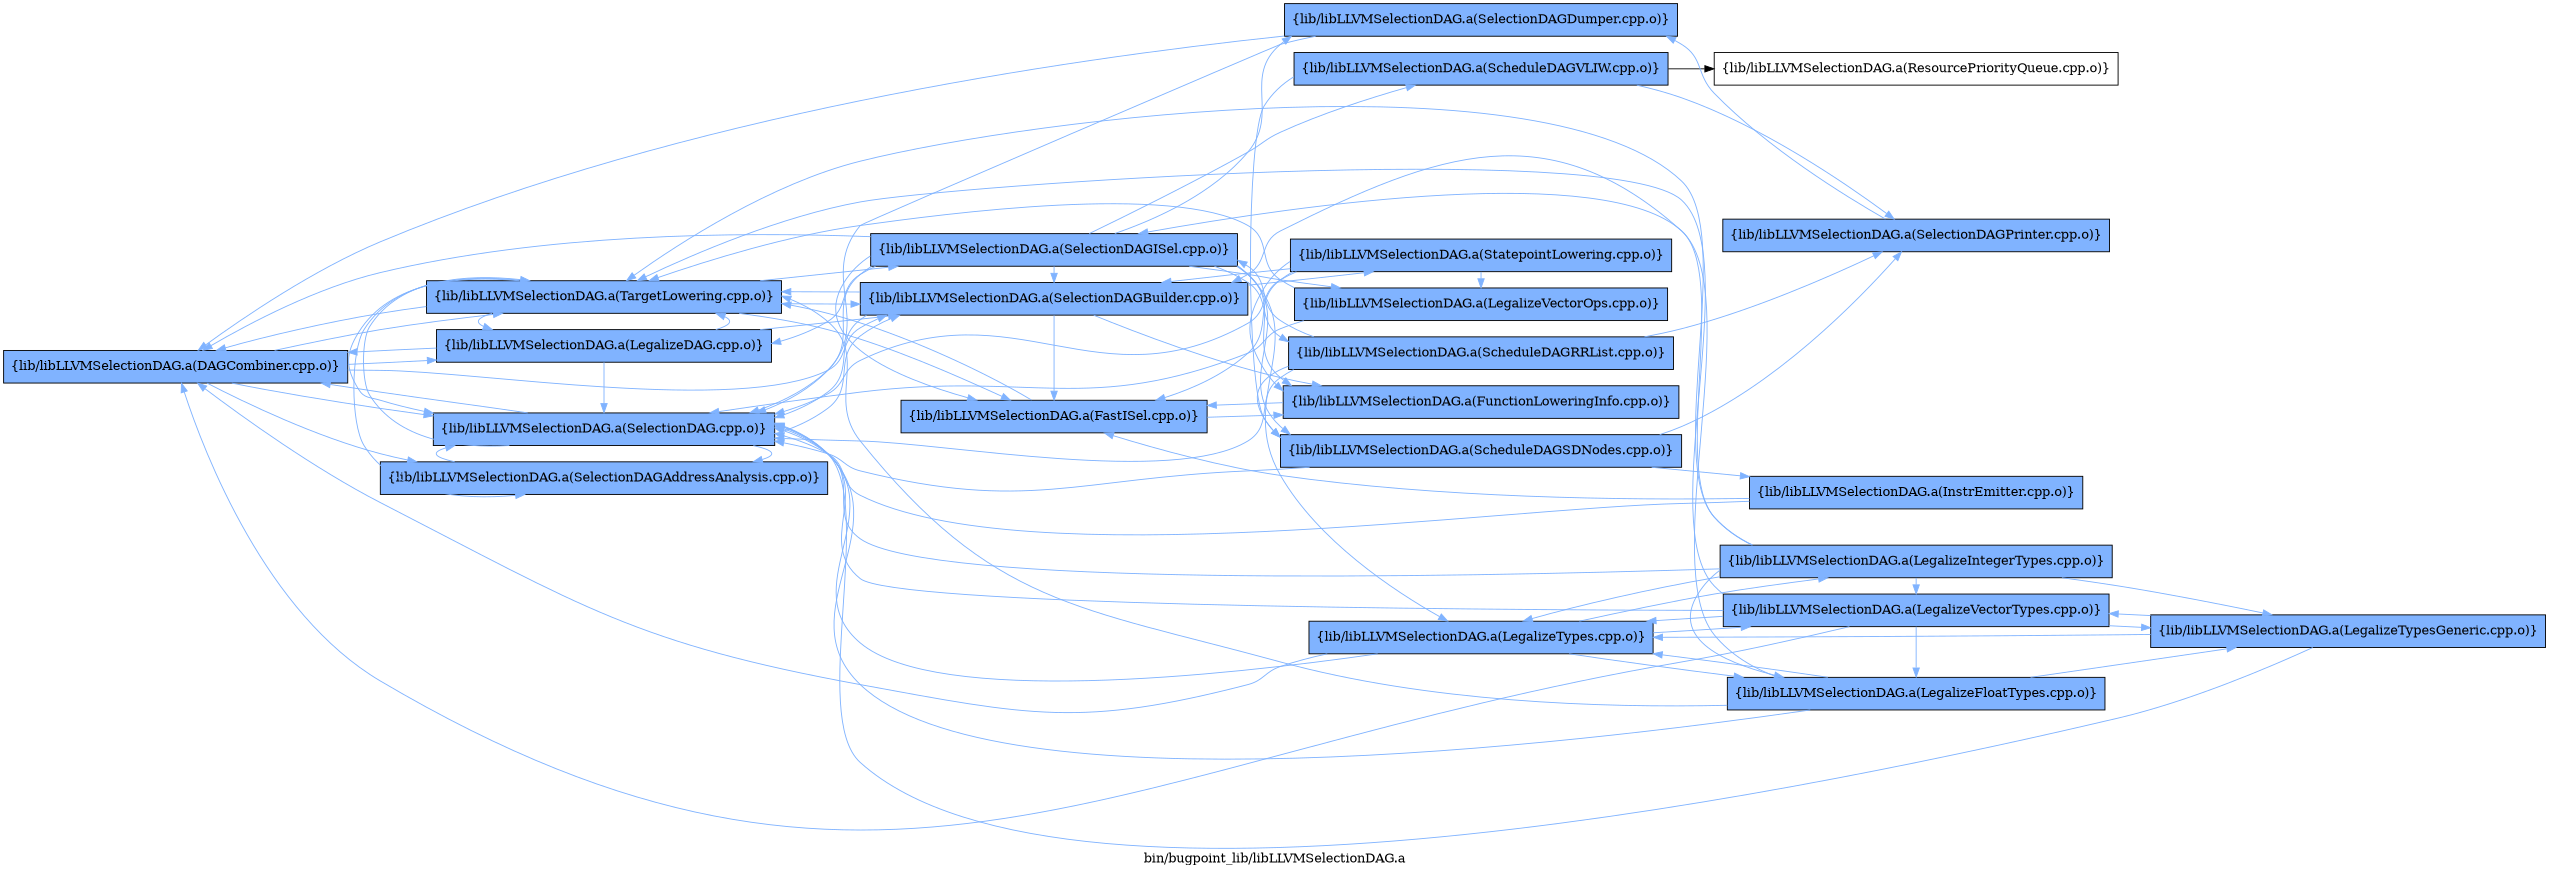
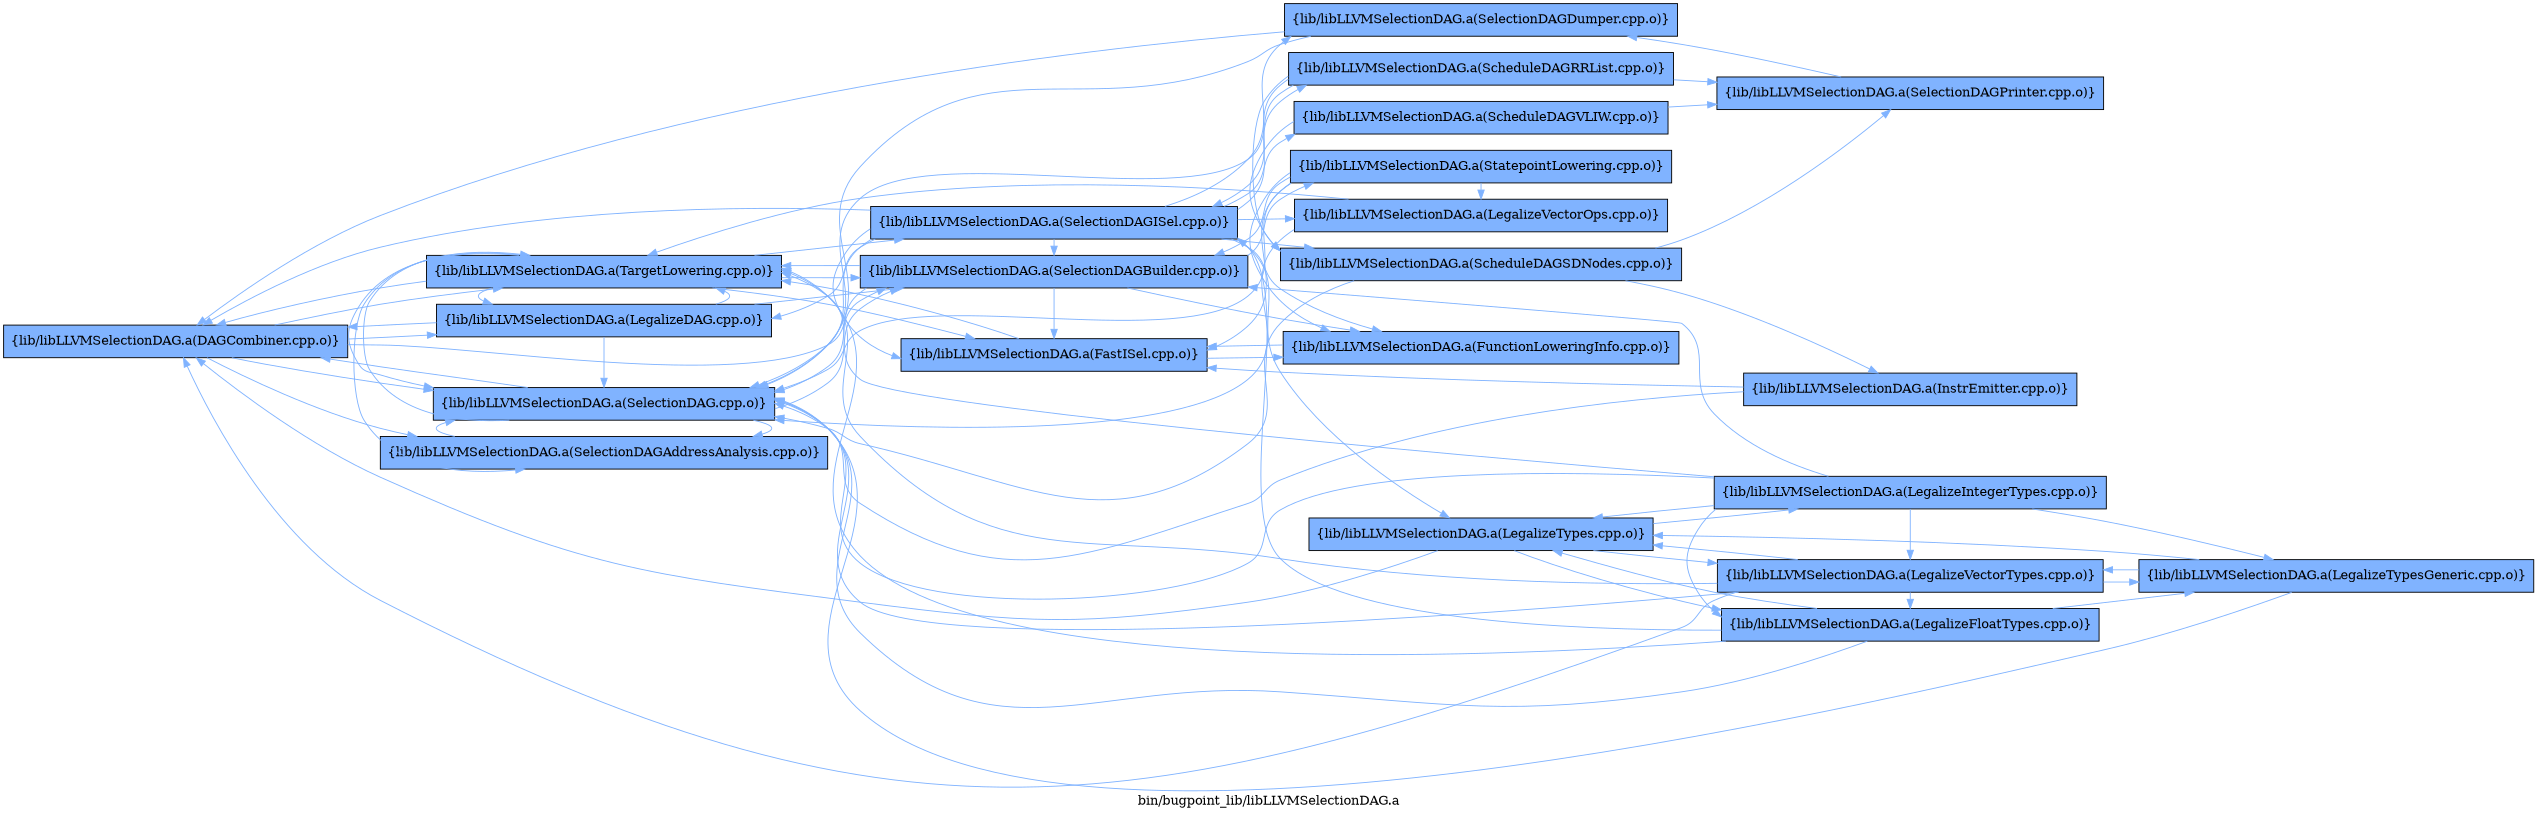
node "{lib/libLLVMSelectionDAG.a(ResourcePriorityQueue.cpp.o)}": removed
edge "{lib/libLLVMSelectionDAG.a(LegalizeTypes.cpp.o)}" -> "{lib/libLLVMSelectionDAG.a(SelectionDAG.cpp.o)}": removed
